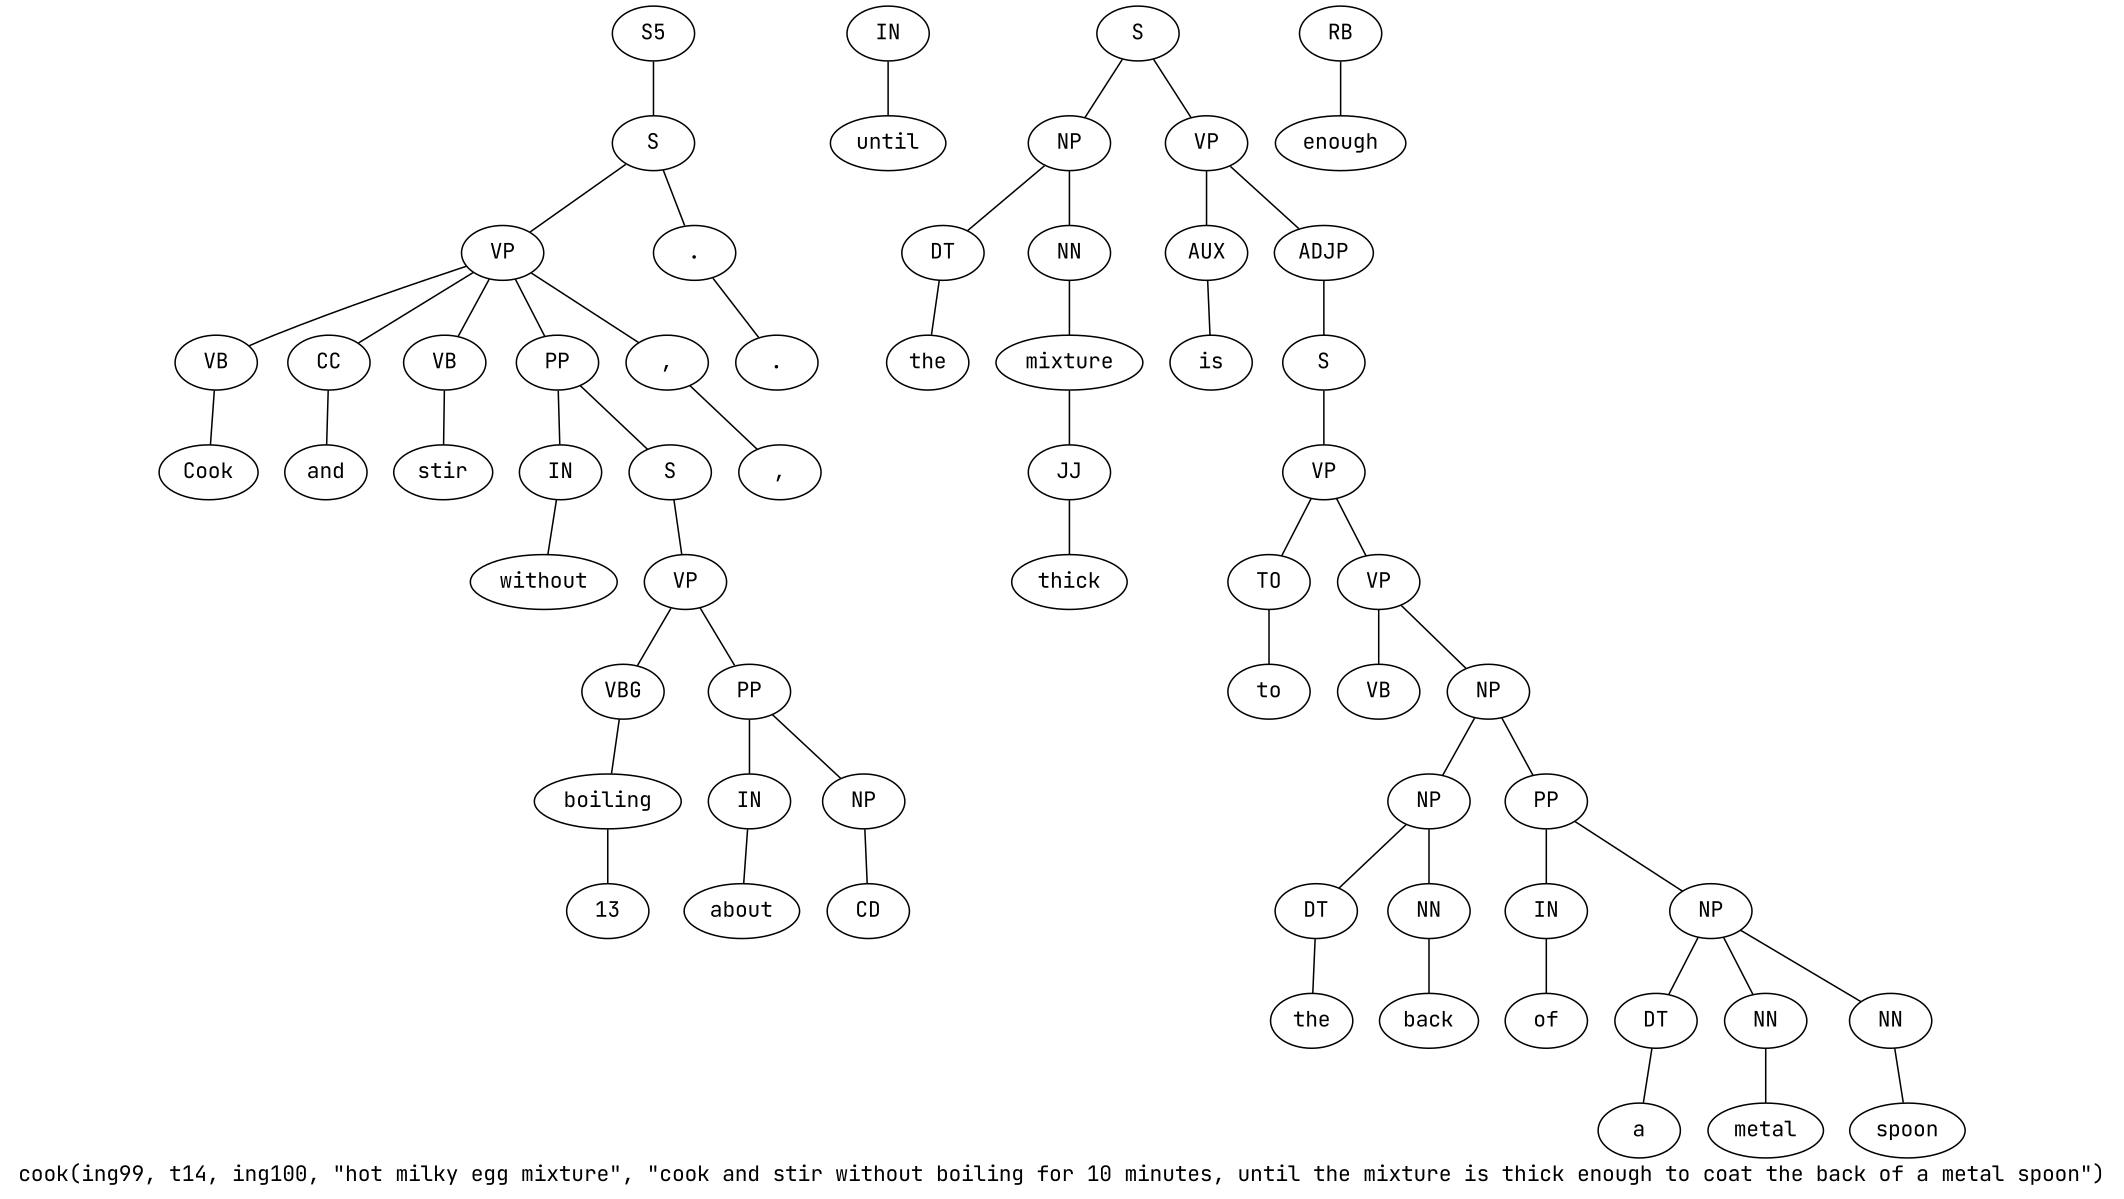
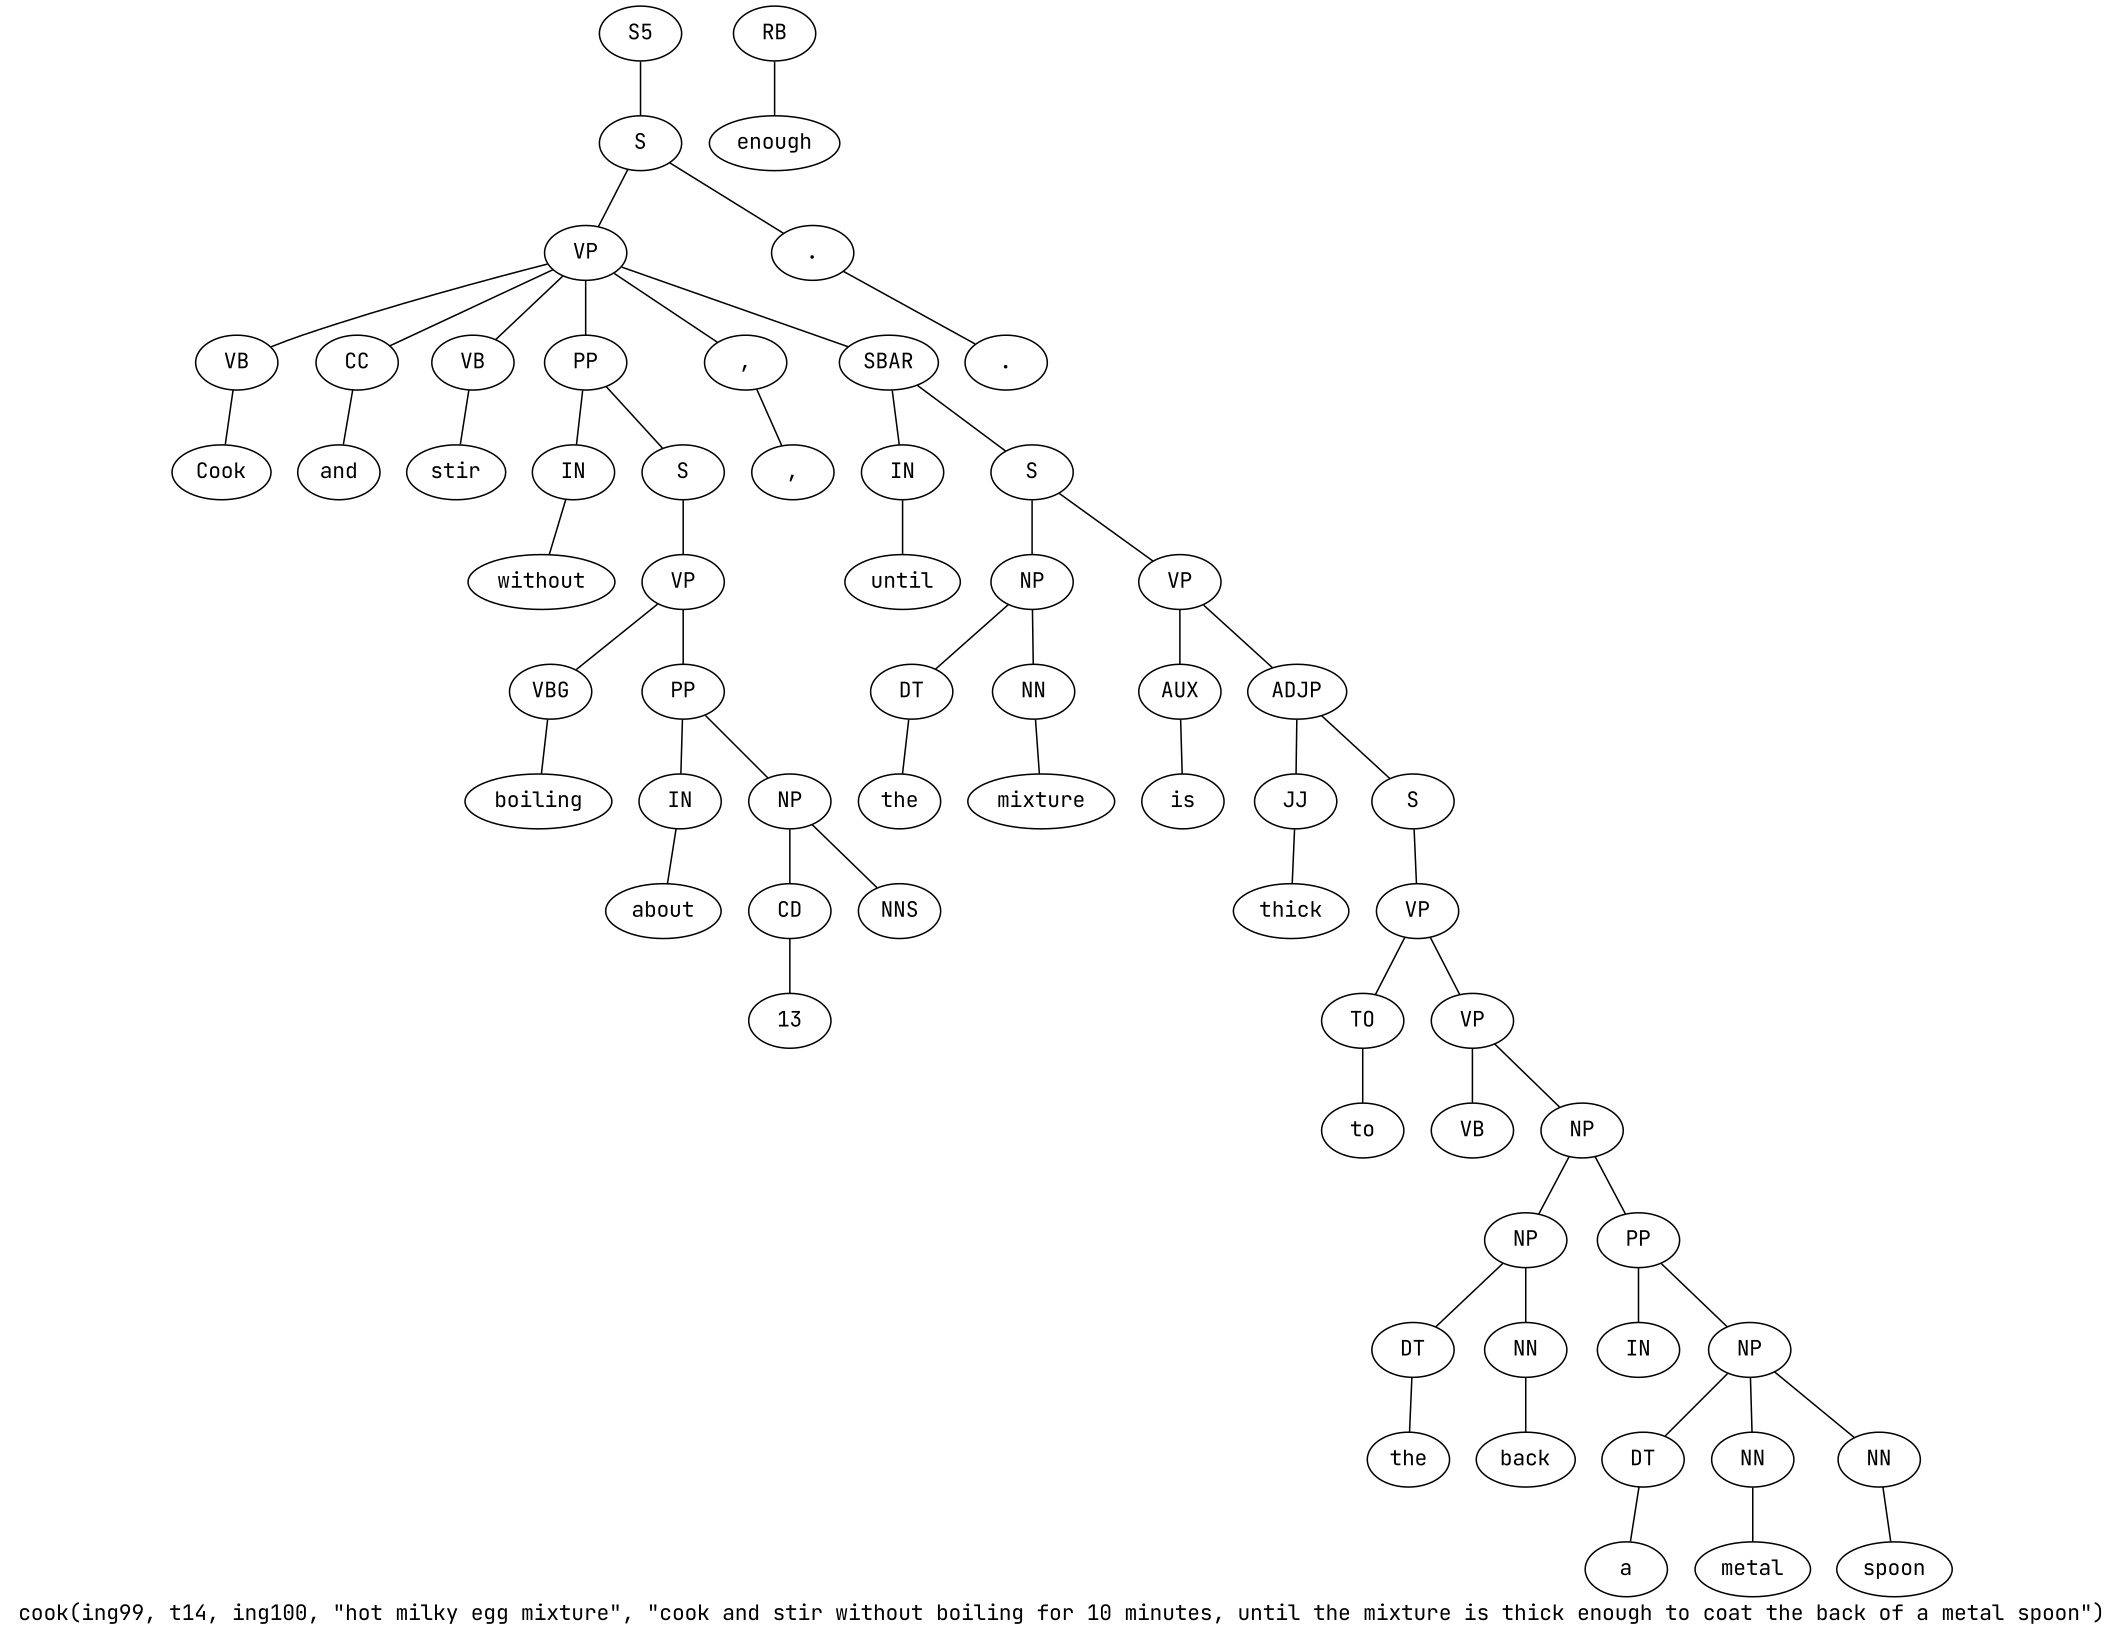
node "SBAR": added
edge "mixture" -- "JJ": now "ADJP" -- "JJ"
edge "boiling" -- "13": now "CD" -- "13"
node "NNS": added
node "of": removed
